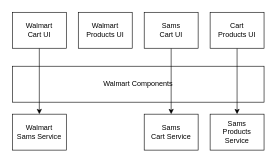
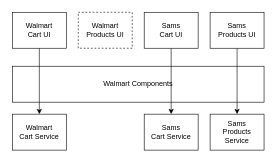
node "Walmart Products UI": style solid -> dashed
node "Cart Products UI": label "Cart Products UI" -> "Sams Products UI"
node "Walmart Sams Service": label "Walmart Sams Service" -> "Walmart Cart Service"
